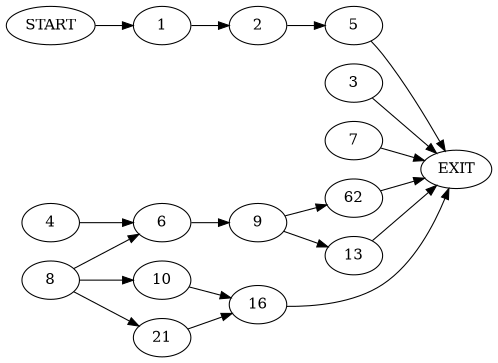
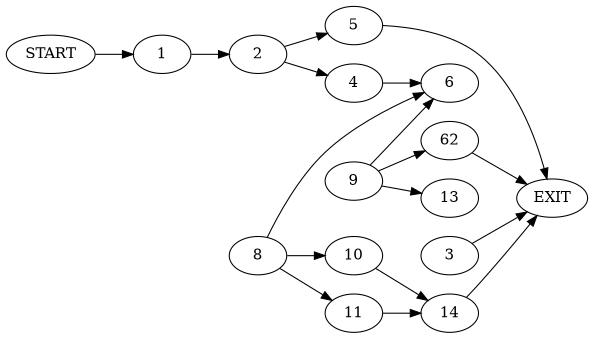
edge "2" -> "4": added
node "7": removed
edge "13" -> "EXIT": removed
edge "6" -> "9": reversed
node "16": label "16" -> "14"
node "21": label "21" -> "11"
